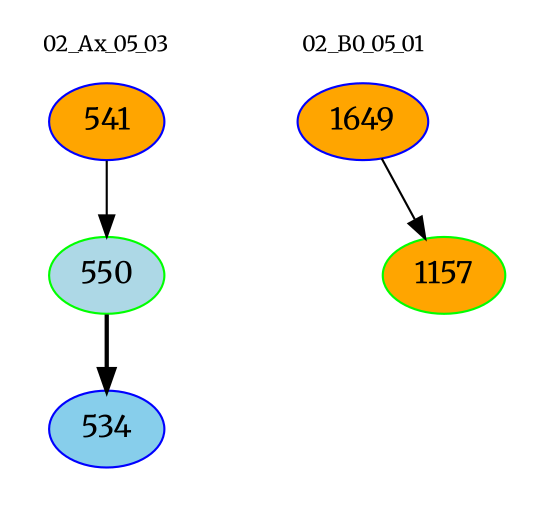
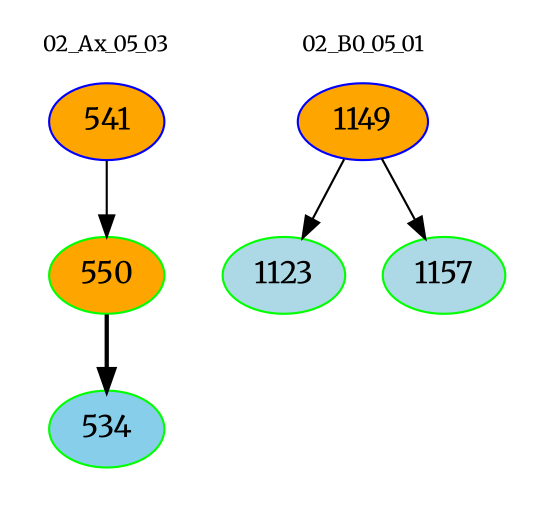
node "1649": label "1649" -> "1149"
node "550": fillcolor lightblue -> orange
node "1123": added
node "1157": fillcolor orange -> lightblue
node "534": color blue -> green
